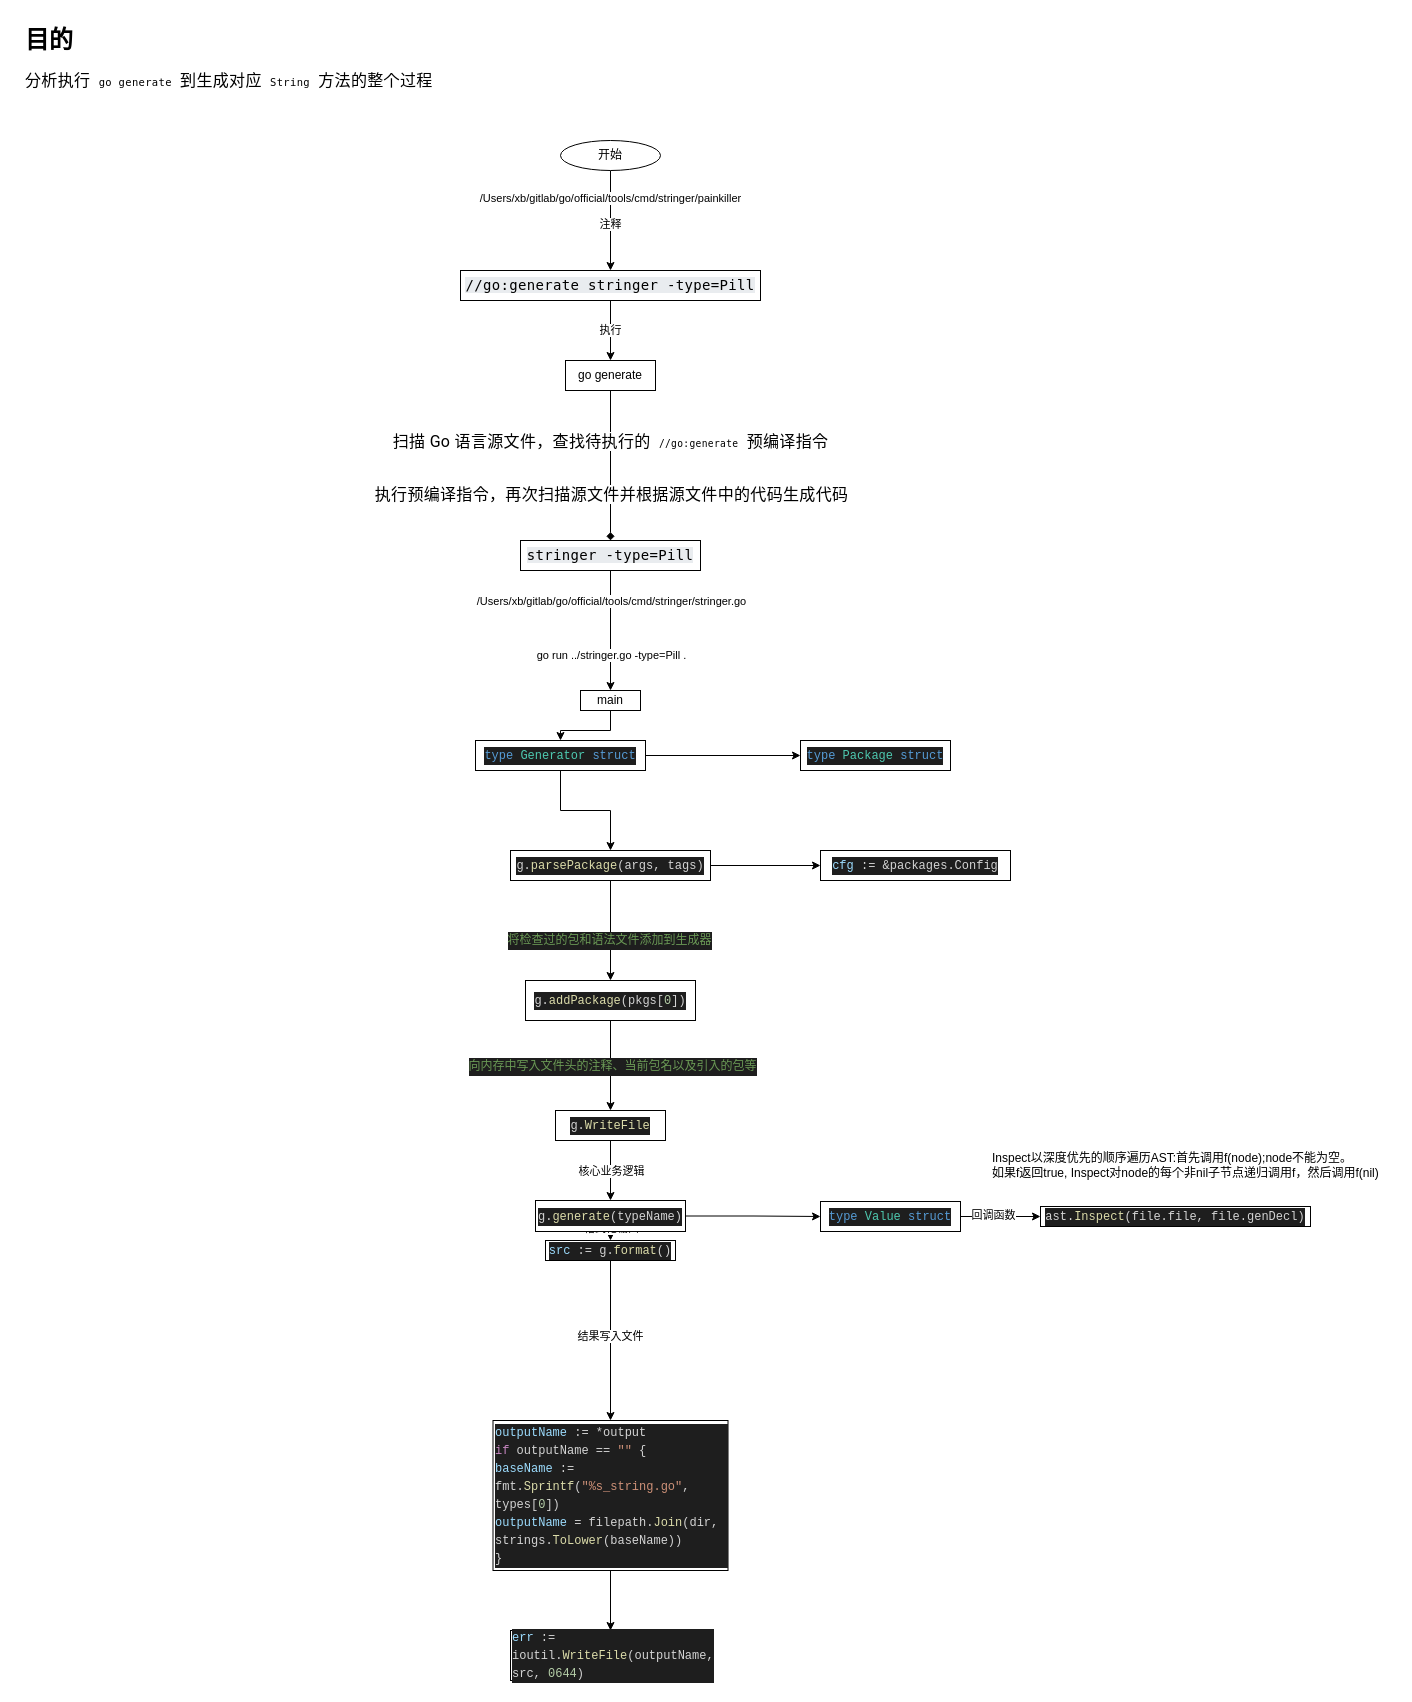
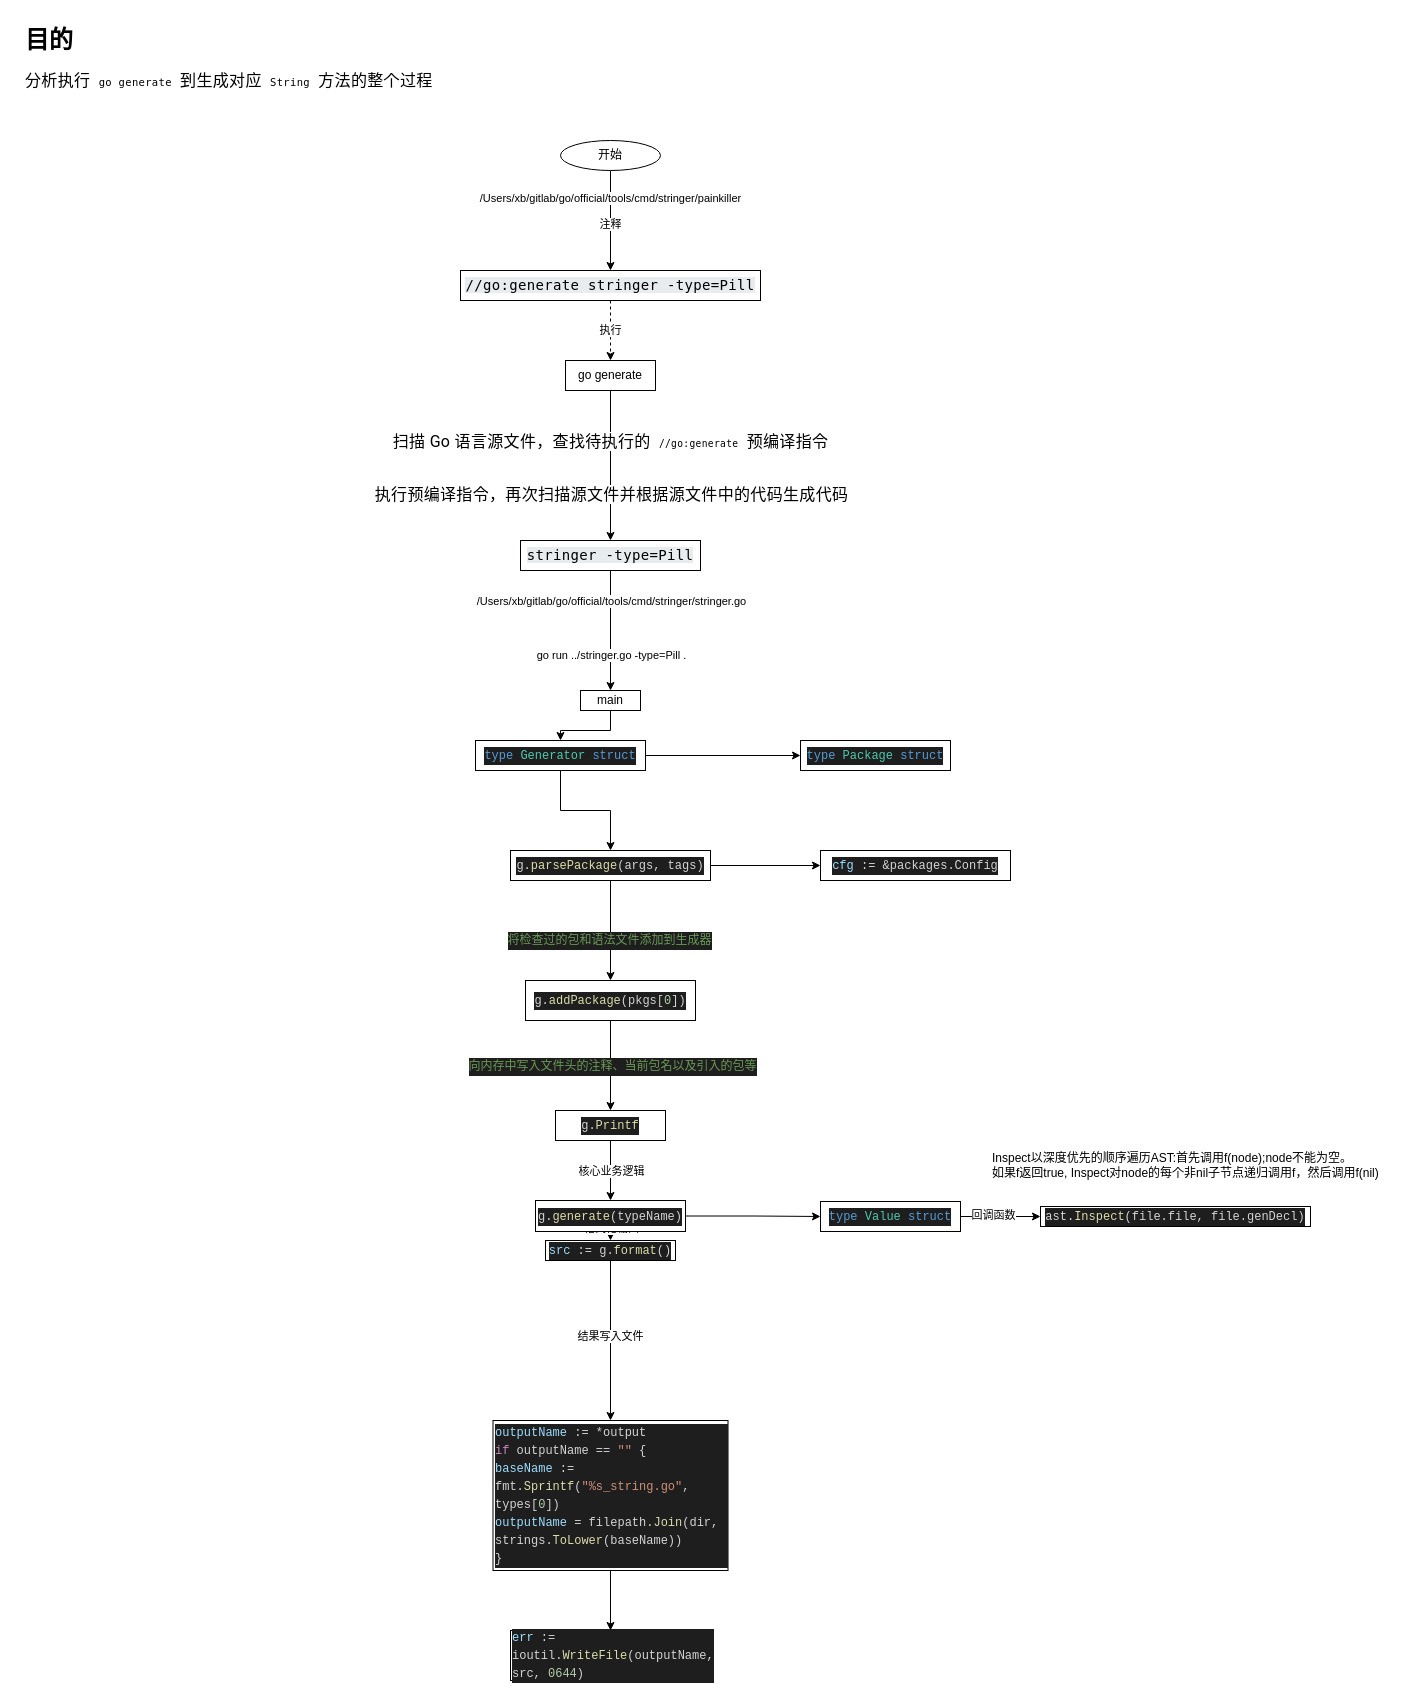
edge "//go:generate stringer -type=Pill" -> "go generate": style solid -> dashed
edge "go generate" -> "stringer -type=Pill": arrowhead diamond -> classic
node "g.WriteFile": label "g.WriteFile" -> "g.Printf"
